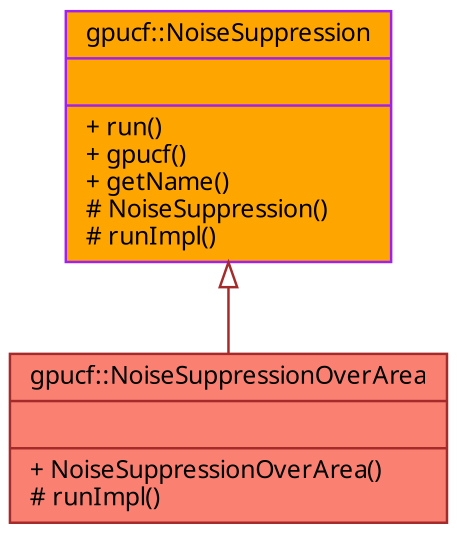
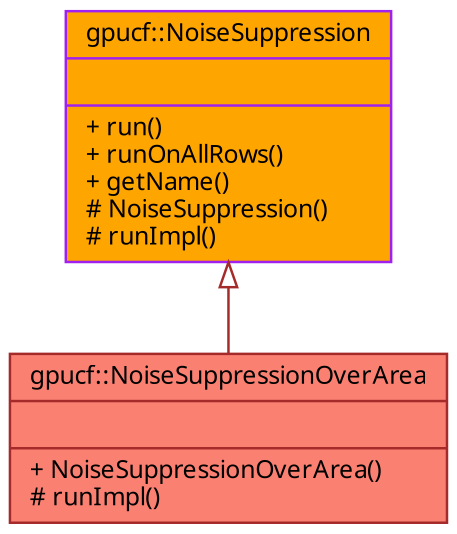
node "gpucf::NoiseSuppression": text "+ gpucf()" -> "+ runOnAllRows()"
